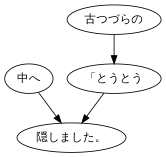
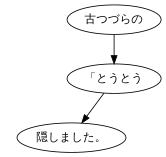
node "中へ": removed
